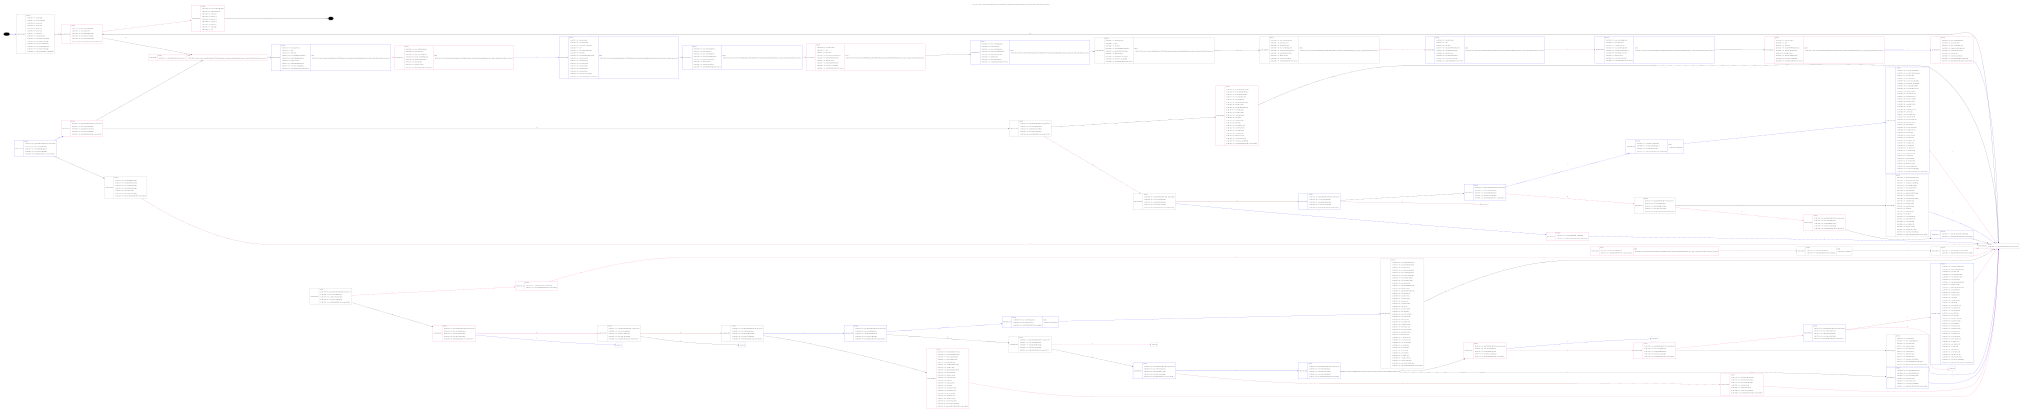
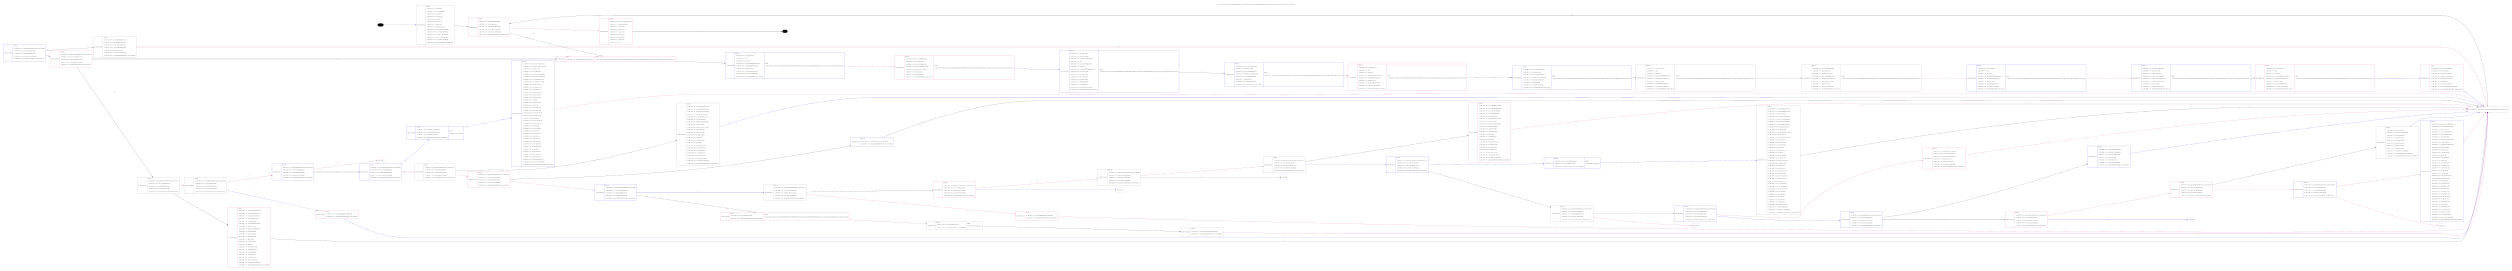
node "0x401626 [25]": added
